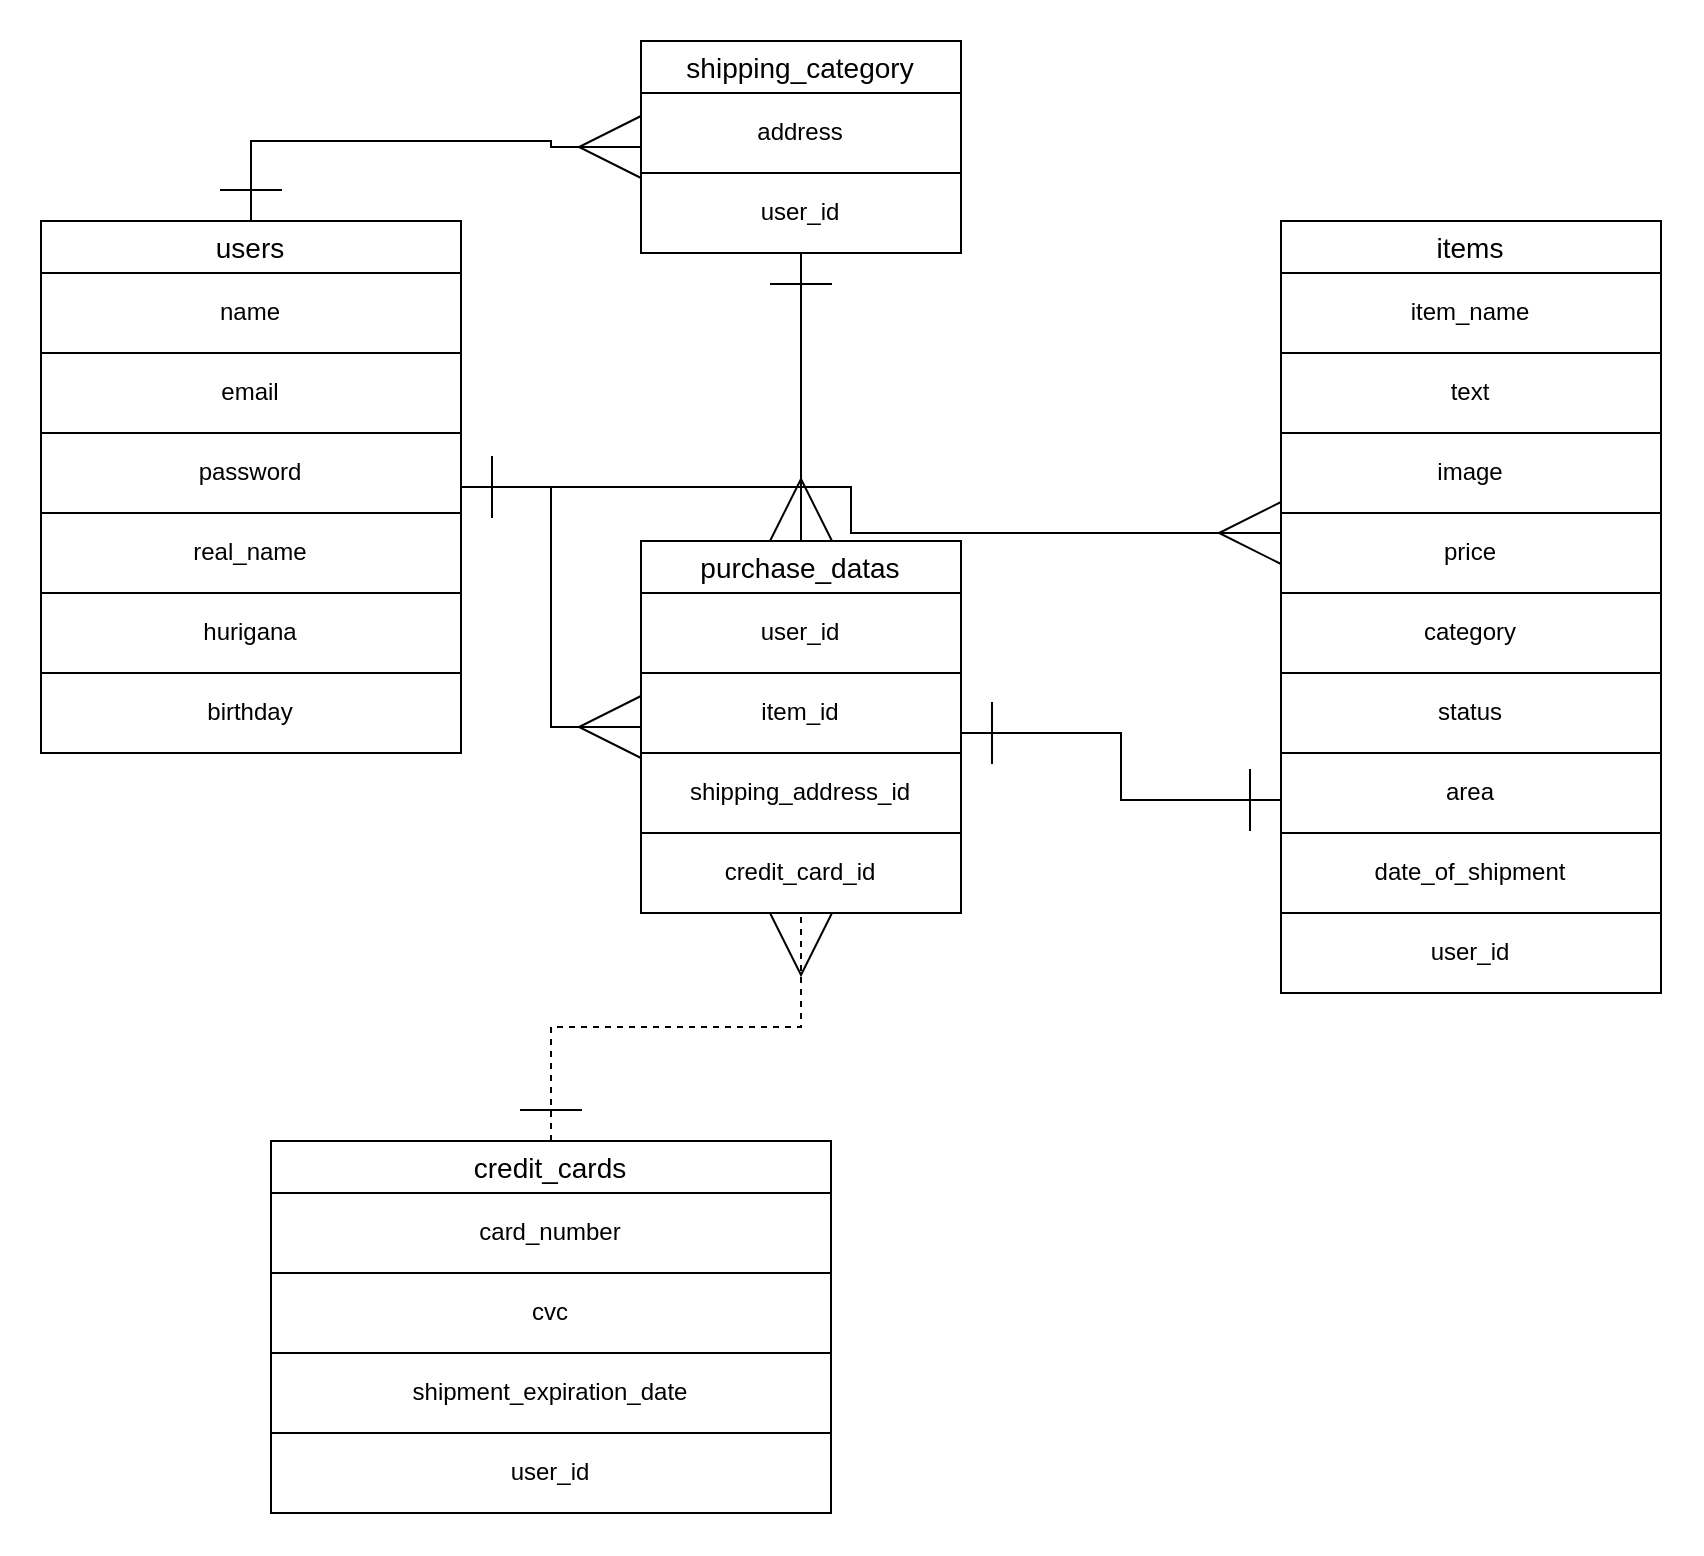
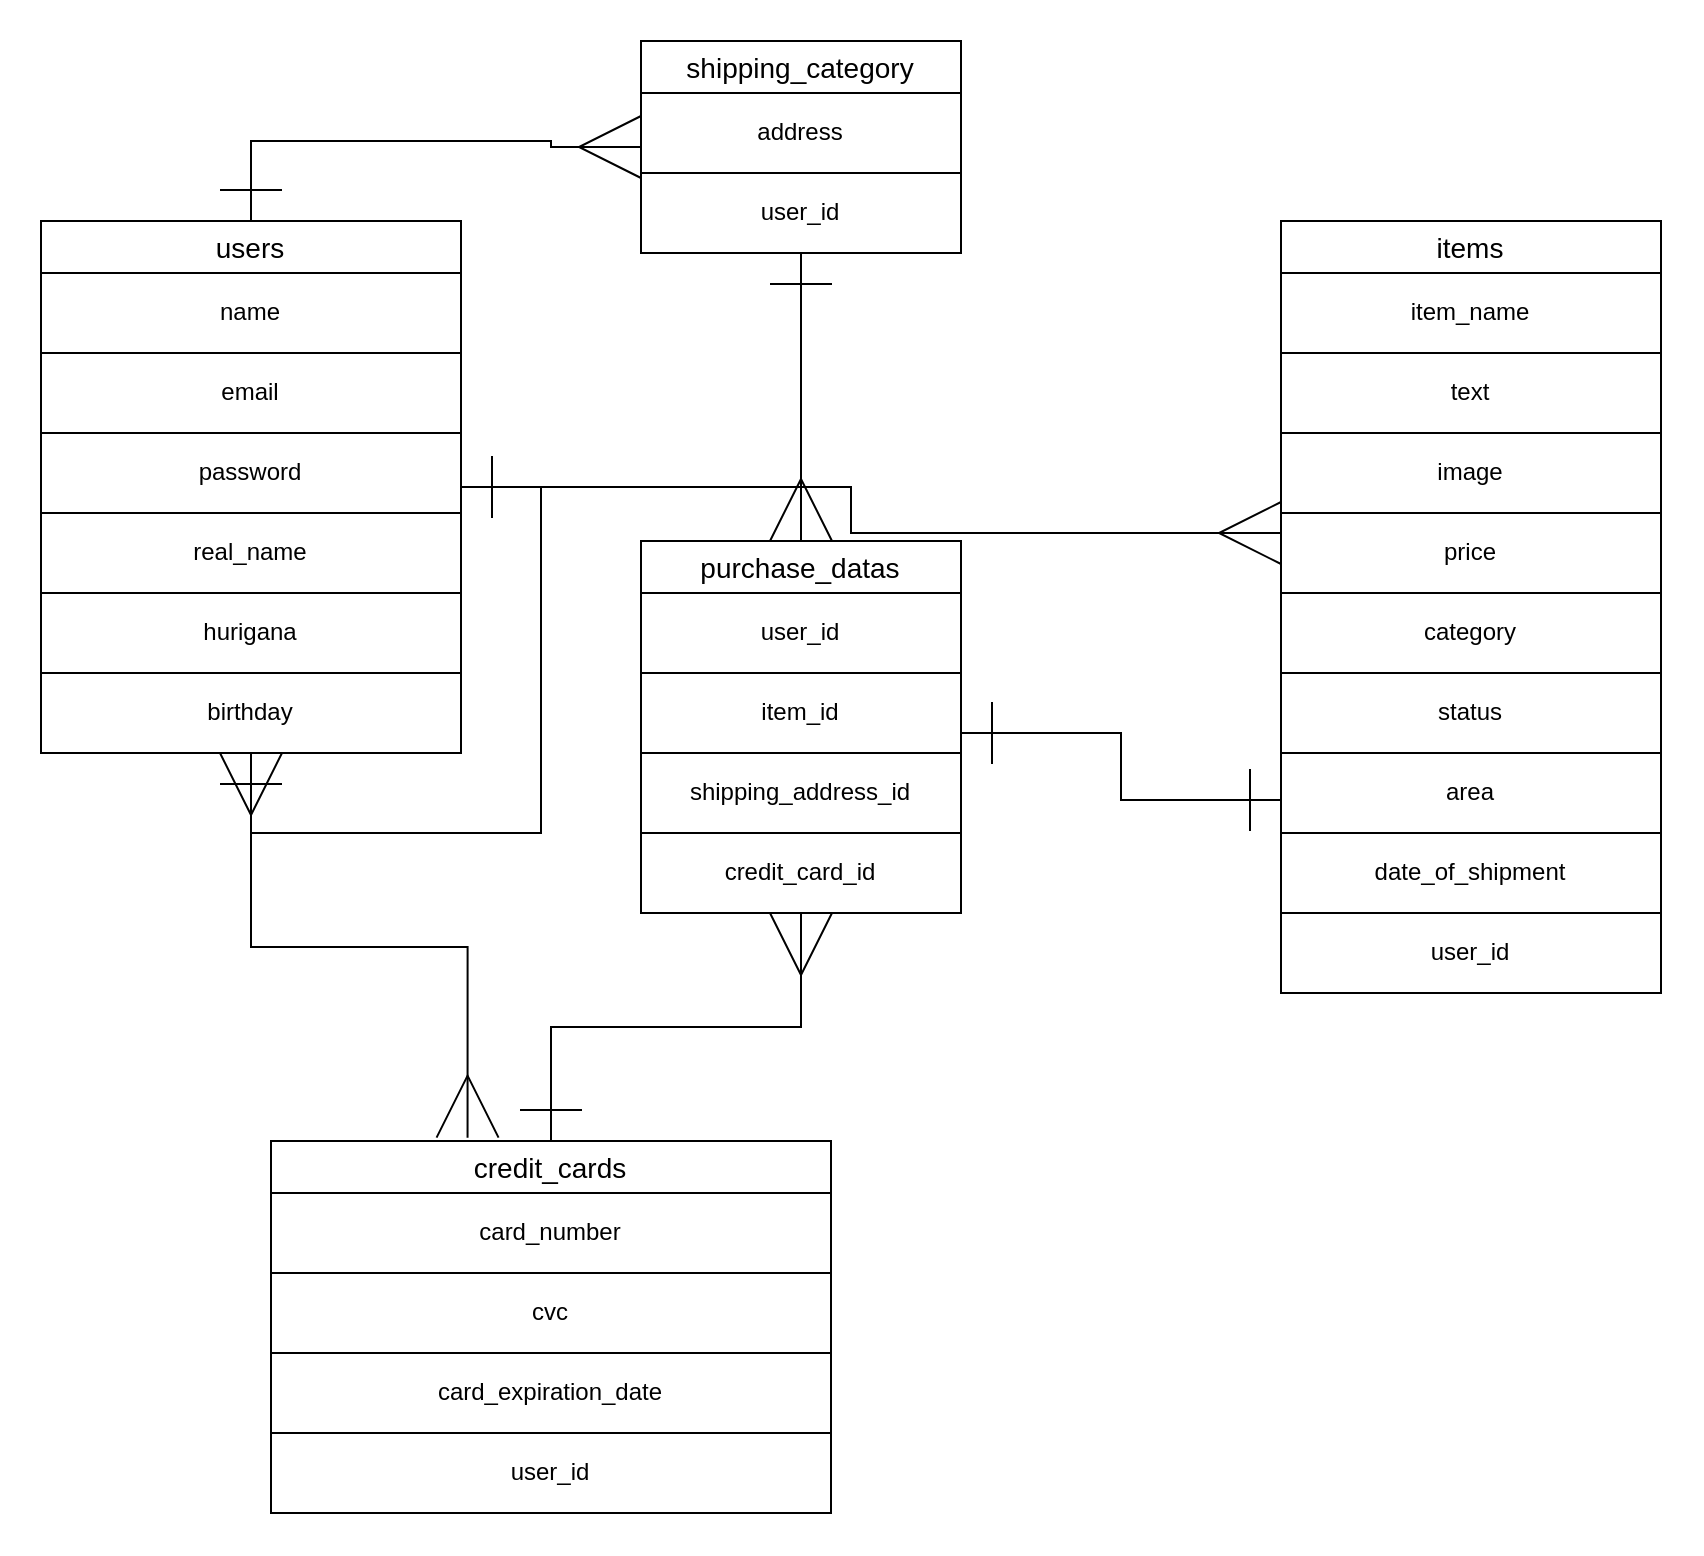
edge "users" -- "purchase_datas": now "users" -- "birthday"
edge "birthday" -- "credit_cards": added
edge "purchase_datas" -- "credit_cards": style dashed -> solid
node "shipment_expiration_date": label "shipment_expiration_date" -> "card_expiration_date"
